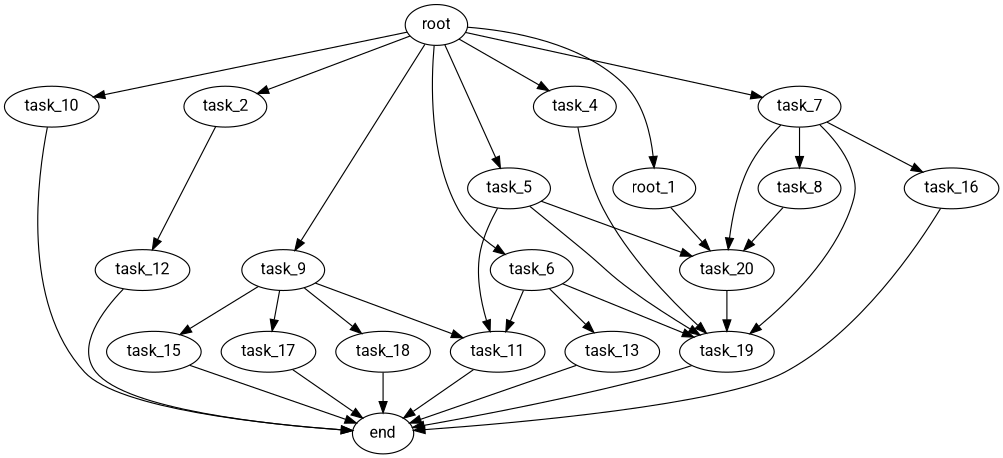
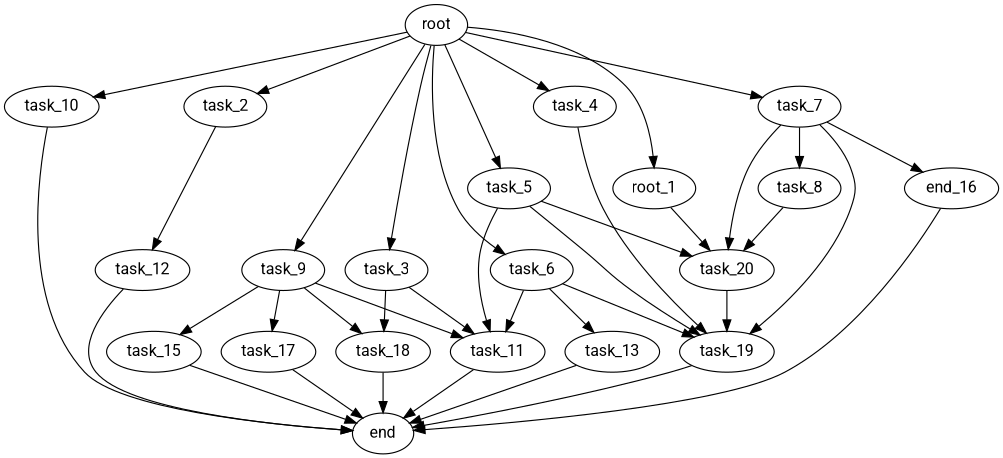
node "task_16": label "task_16" -> "end_16"
node "task_3": added
